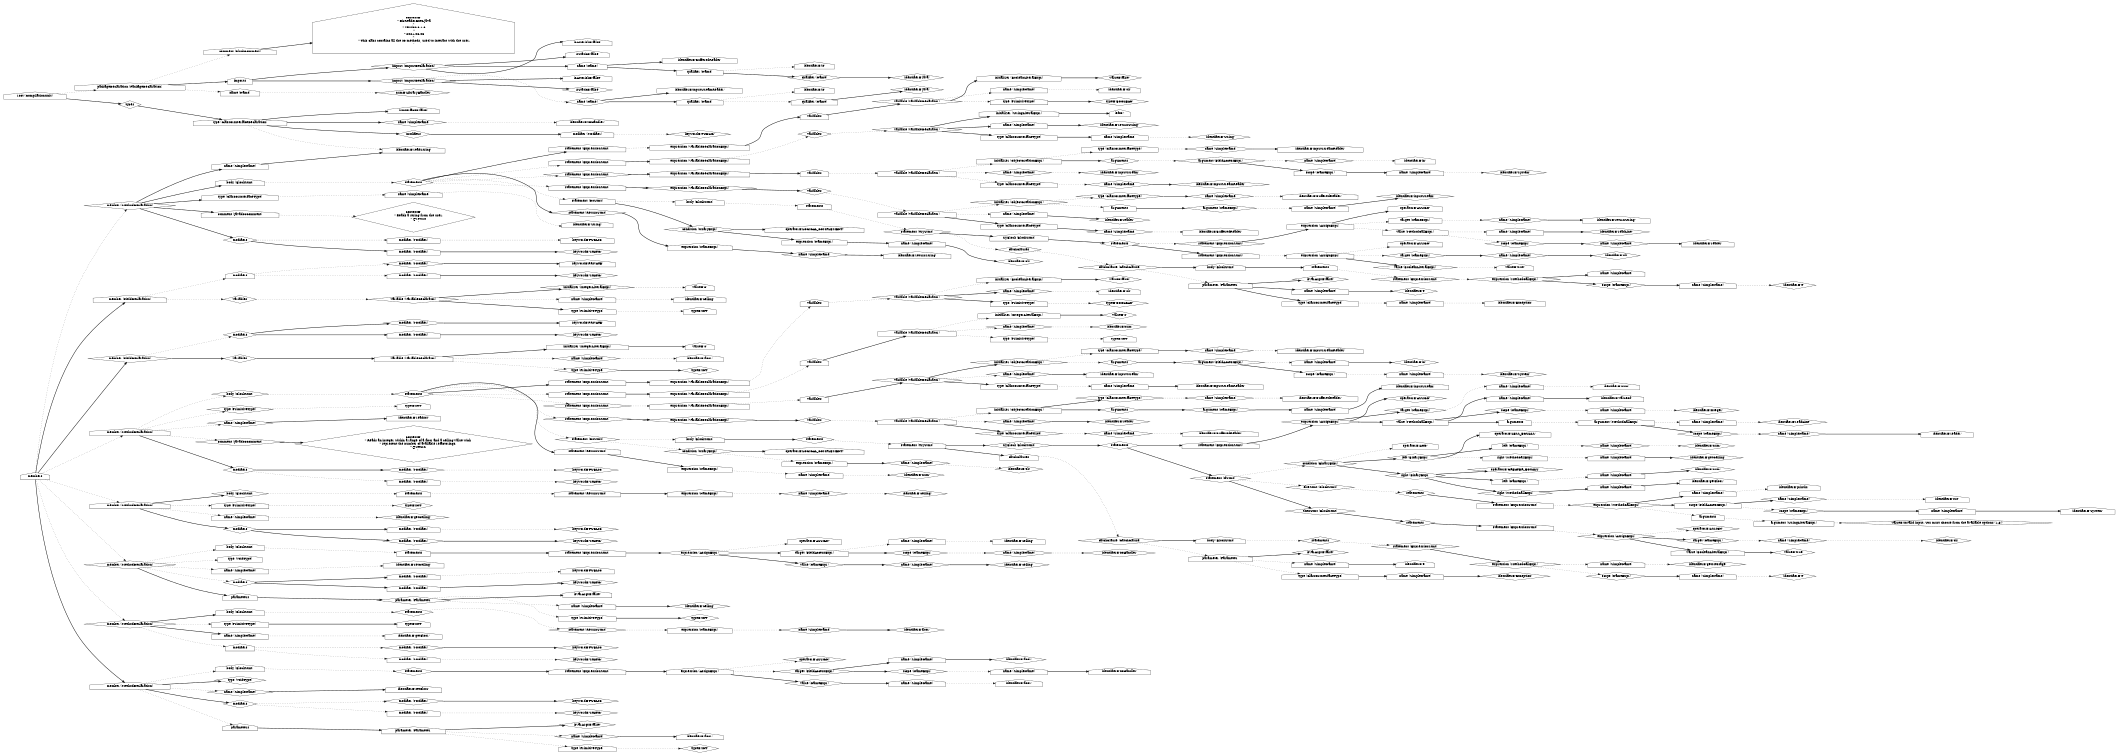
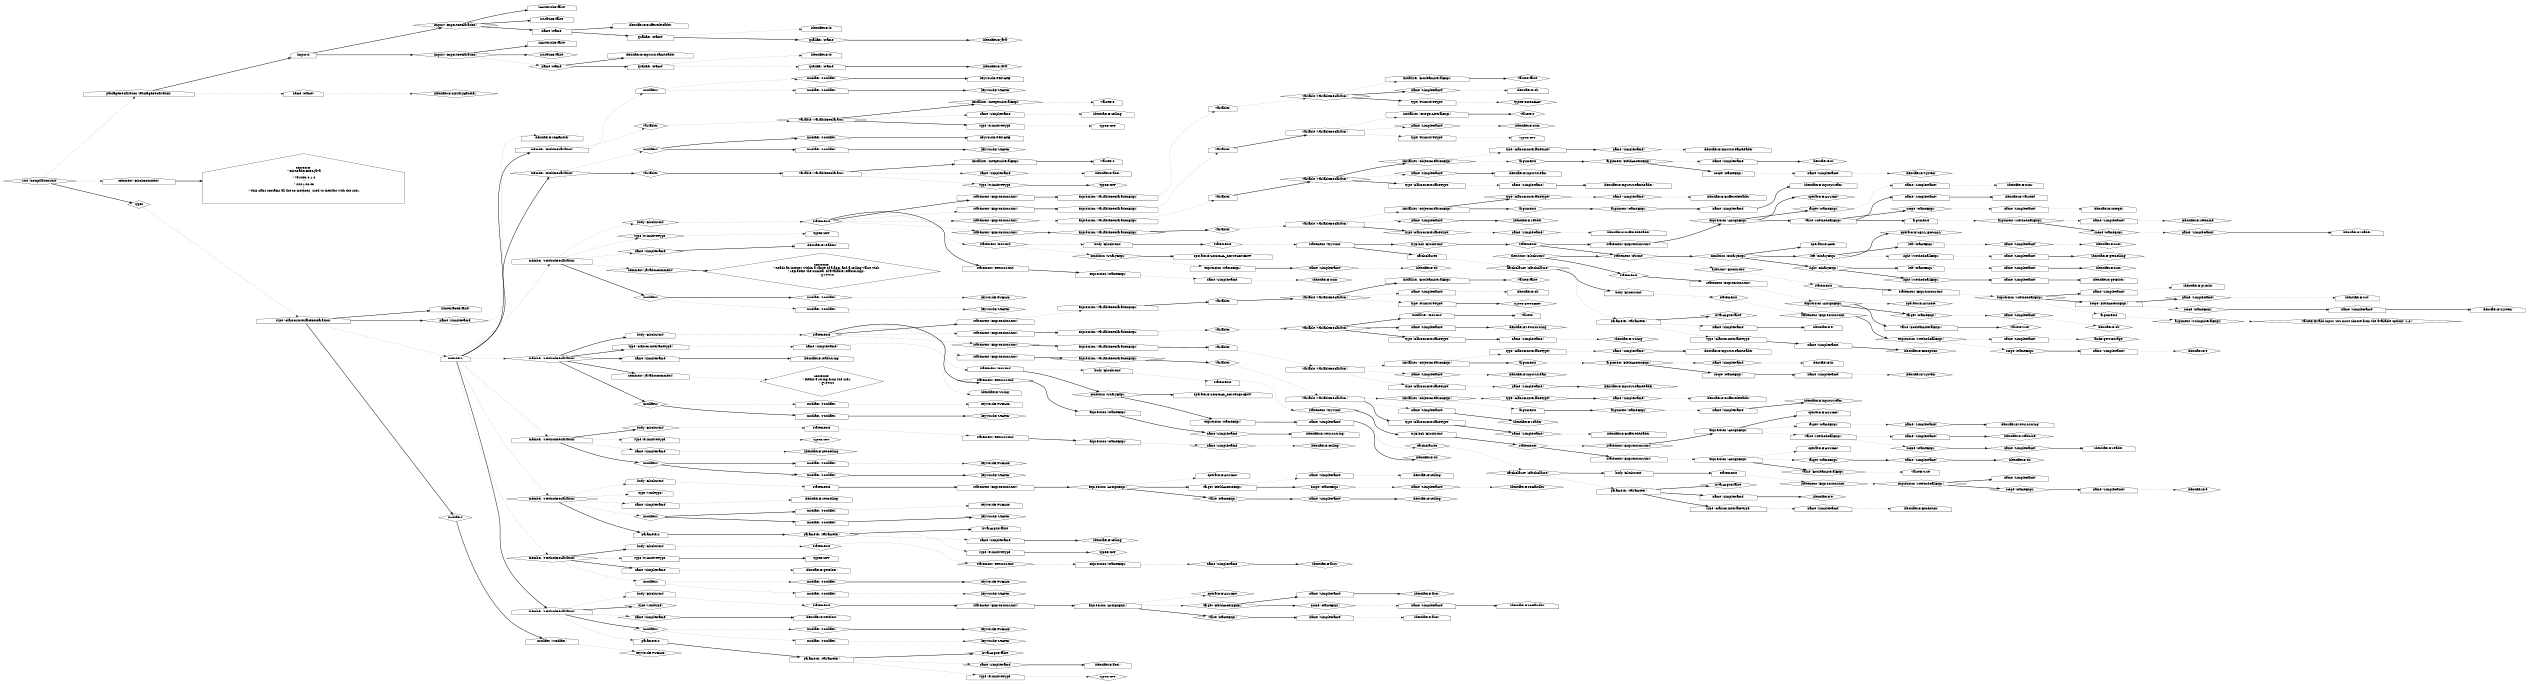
edge "packageDeclaration (PackageDeclaration)" -> "comment (BlockComment)": now "root (CompilationUnit)" -> "comment (BlockComment)"
node "num='LibraryHandler'": label "num='LibraryHandler'" -> "identifier='LibraryHandler'"
node "root (CompilationUnit)": shape house -> diamond
edge "types" -> "type (ClassOrInterfaceDeclaration)": style bold -> dotted
node "initializer (StringLiteralExpr)": label "initializer (StringLiteralExpr)" -> "initializer (DoStmt)"
node "left=''": label "left=''" -> "value=''"
edge "type (ClassOrInterfaceDeclaration)" -> "identifier='readString'": now "type (ClassOrInterfaceDeclaration)" -> "members"
node "identifier='Integer'": shape diamond -> house
node "argument (MethodCallExpr)": shape house -> diamond
node "operator='LESS_EQUALS'": shape house -> diamond
edge "condition (BinaryExpr)" -> "operator='AND'": style dotted -> bold
node "operator='GREATER_EQUALS'": removed
edge "statement (IfStmt)" -> "condition (BinaryExpr)": style dotted -> bold
edge "statement (IfStmt)" -> "thenStmt (BlockStmt)": reversed
node "argument (StringLiteralExpr)": shape house -> diamond
node "identifier='getMessage'": label "identifier='getMessage'" -> "and='getMessage'"
